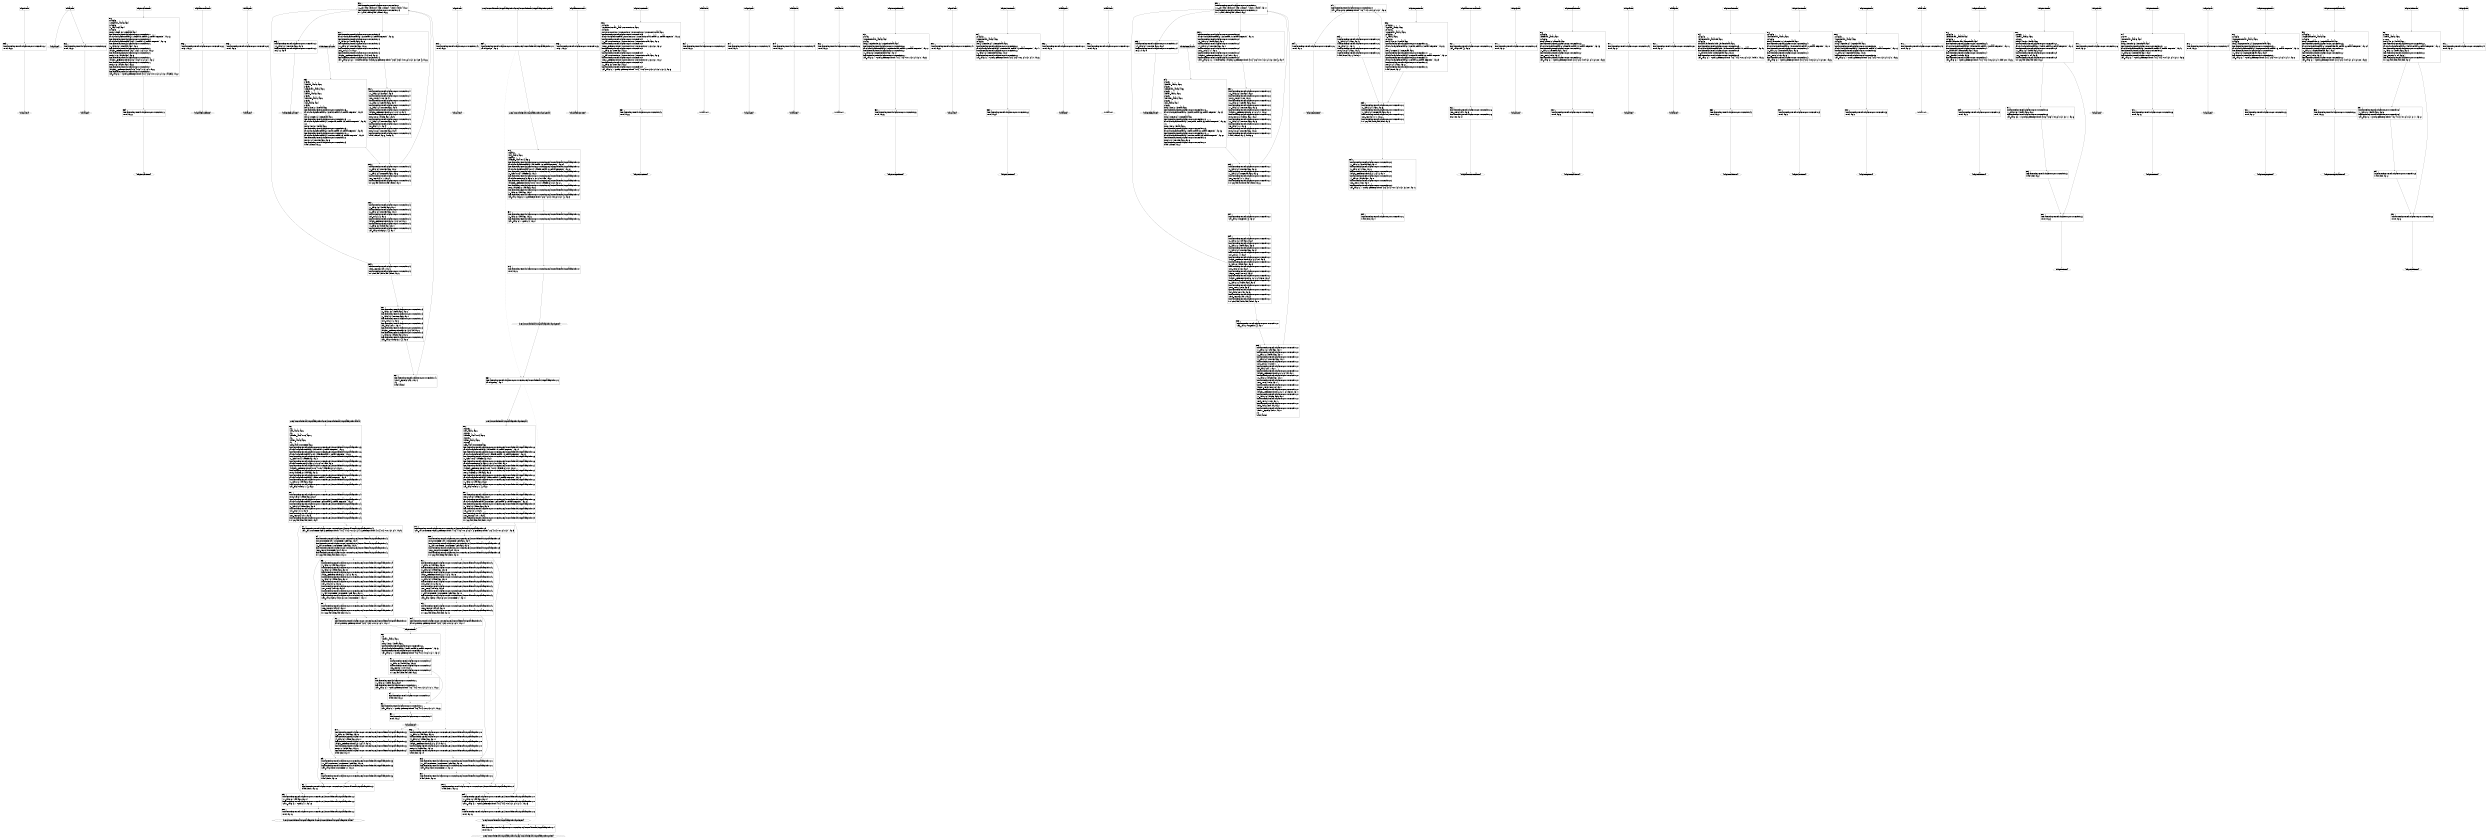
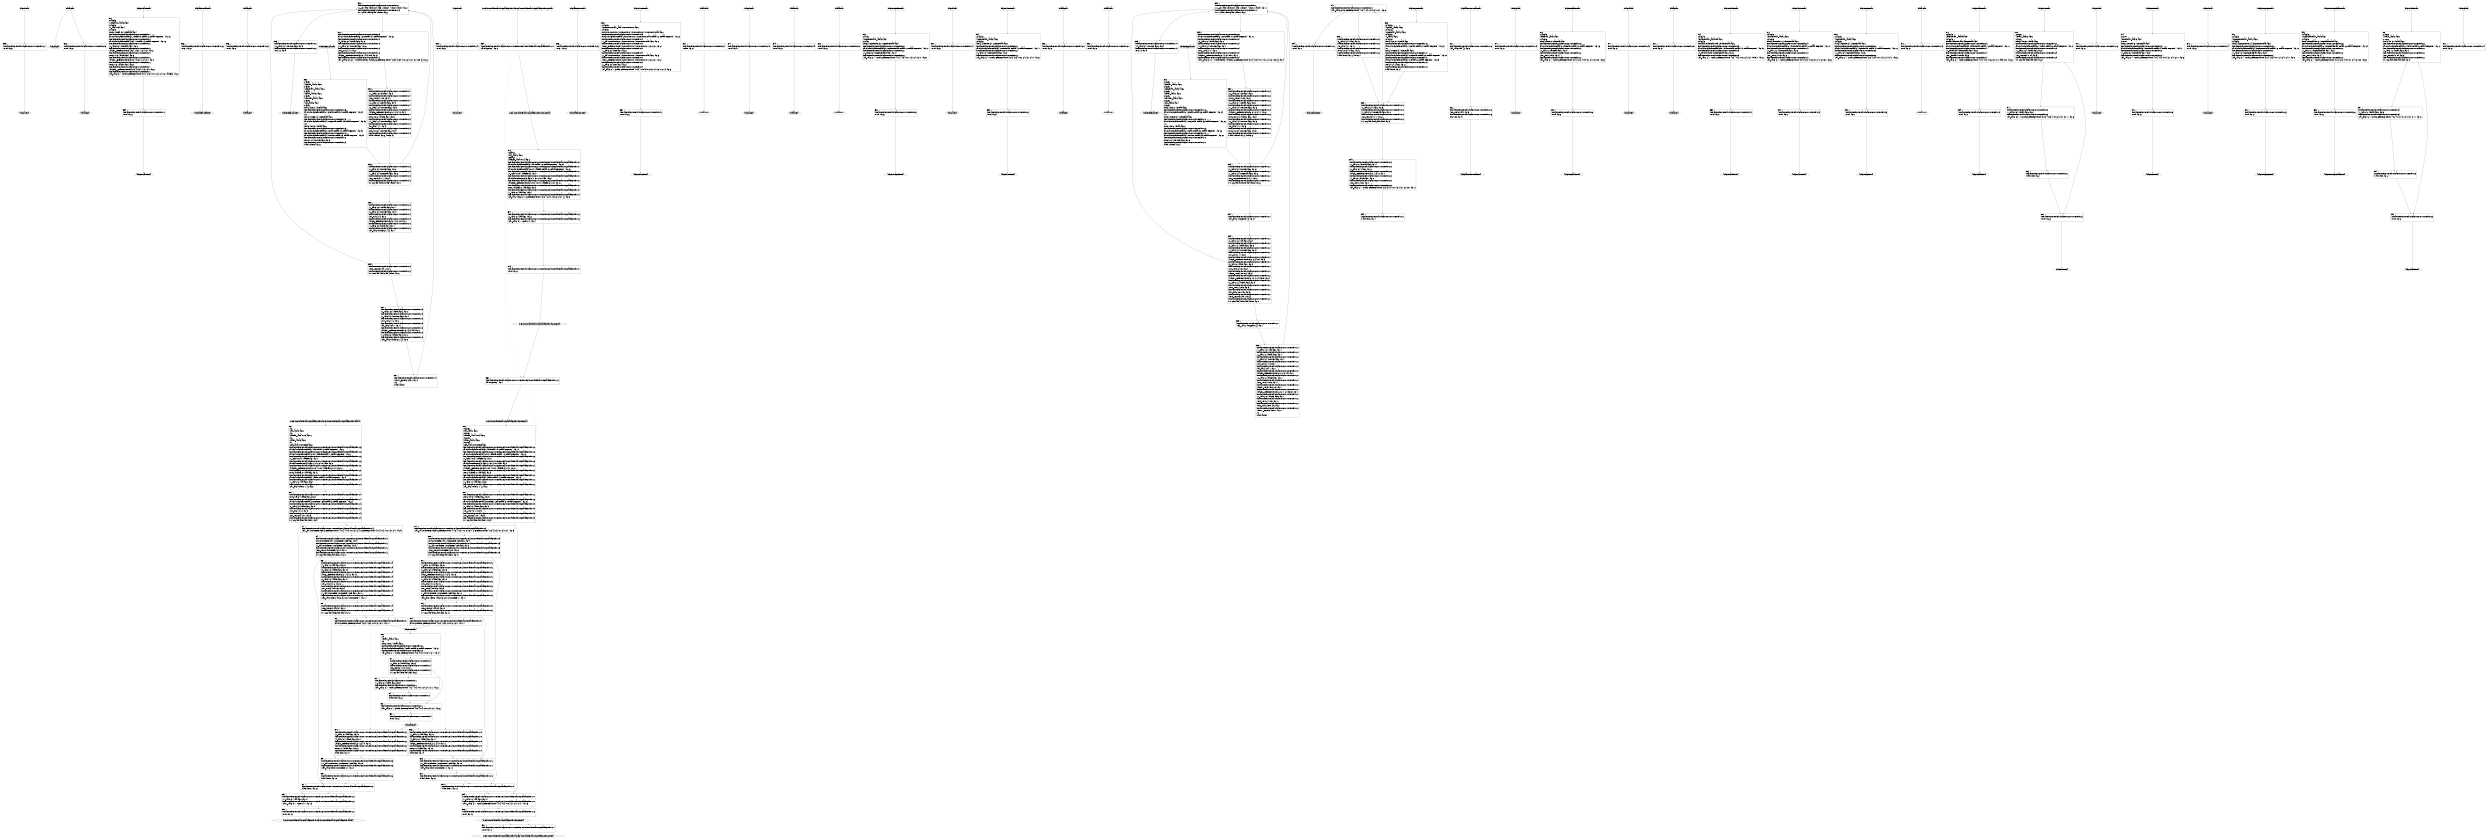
node "BB84:": text "ret void, !dbg !52" -> "ret fclose, !dbg !52"
node "BB46:": text "%cmp = icmp ult i64 %0, %1, !dbg !67" -> "%cmp = icmp printHexCharLine i64 %0, %1, !dbg !67"
